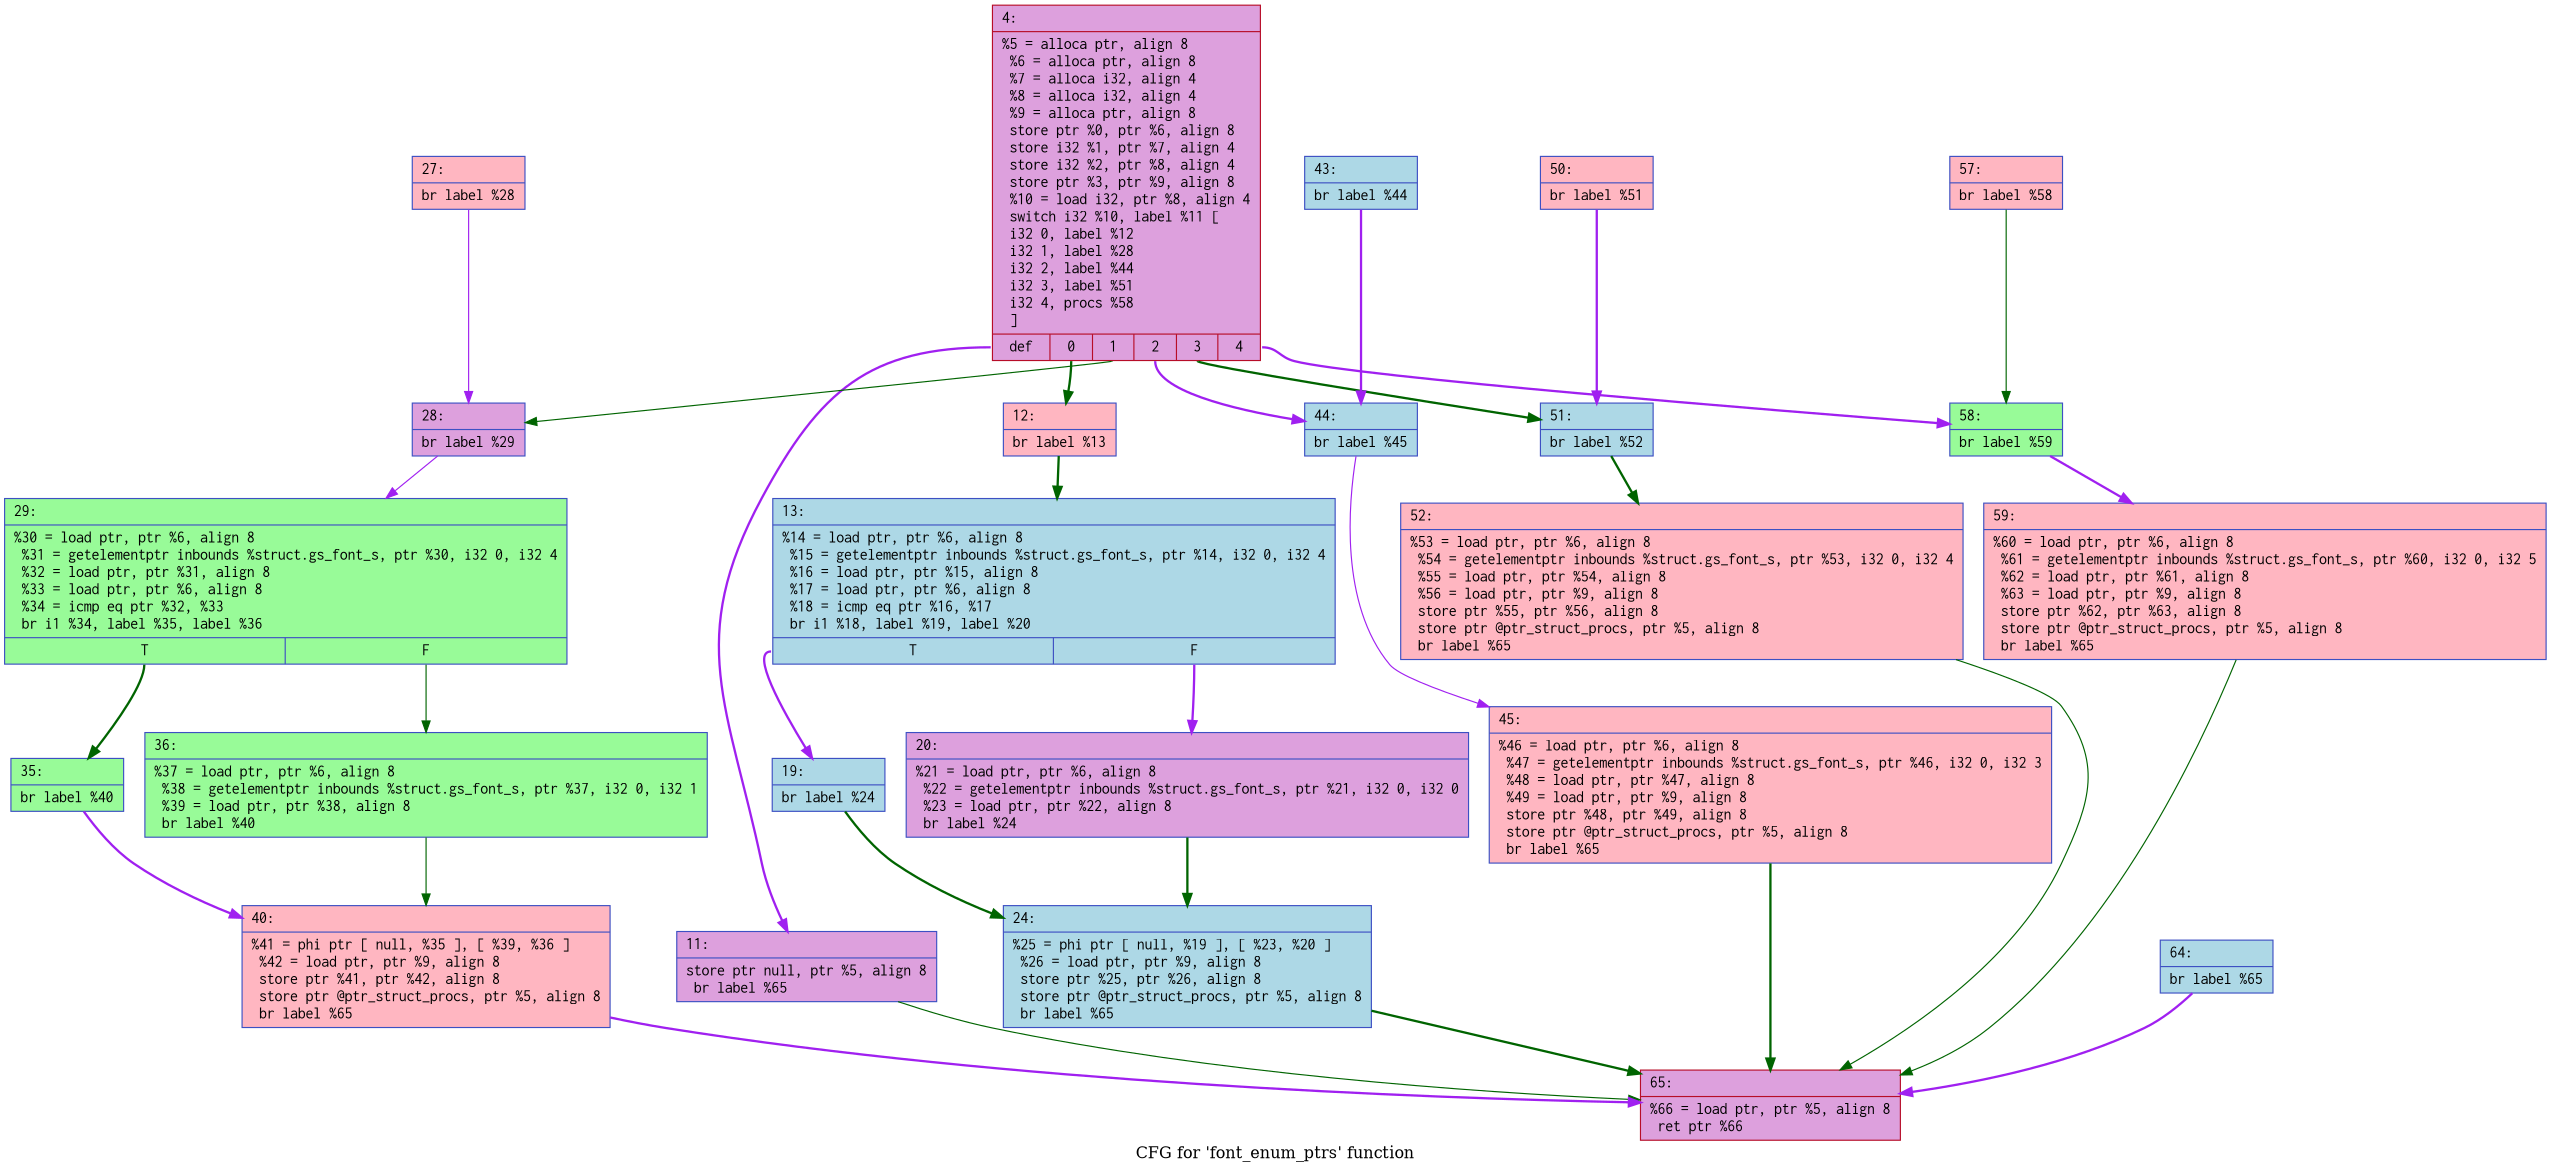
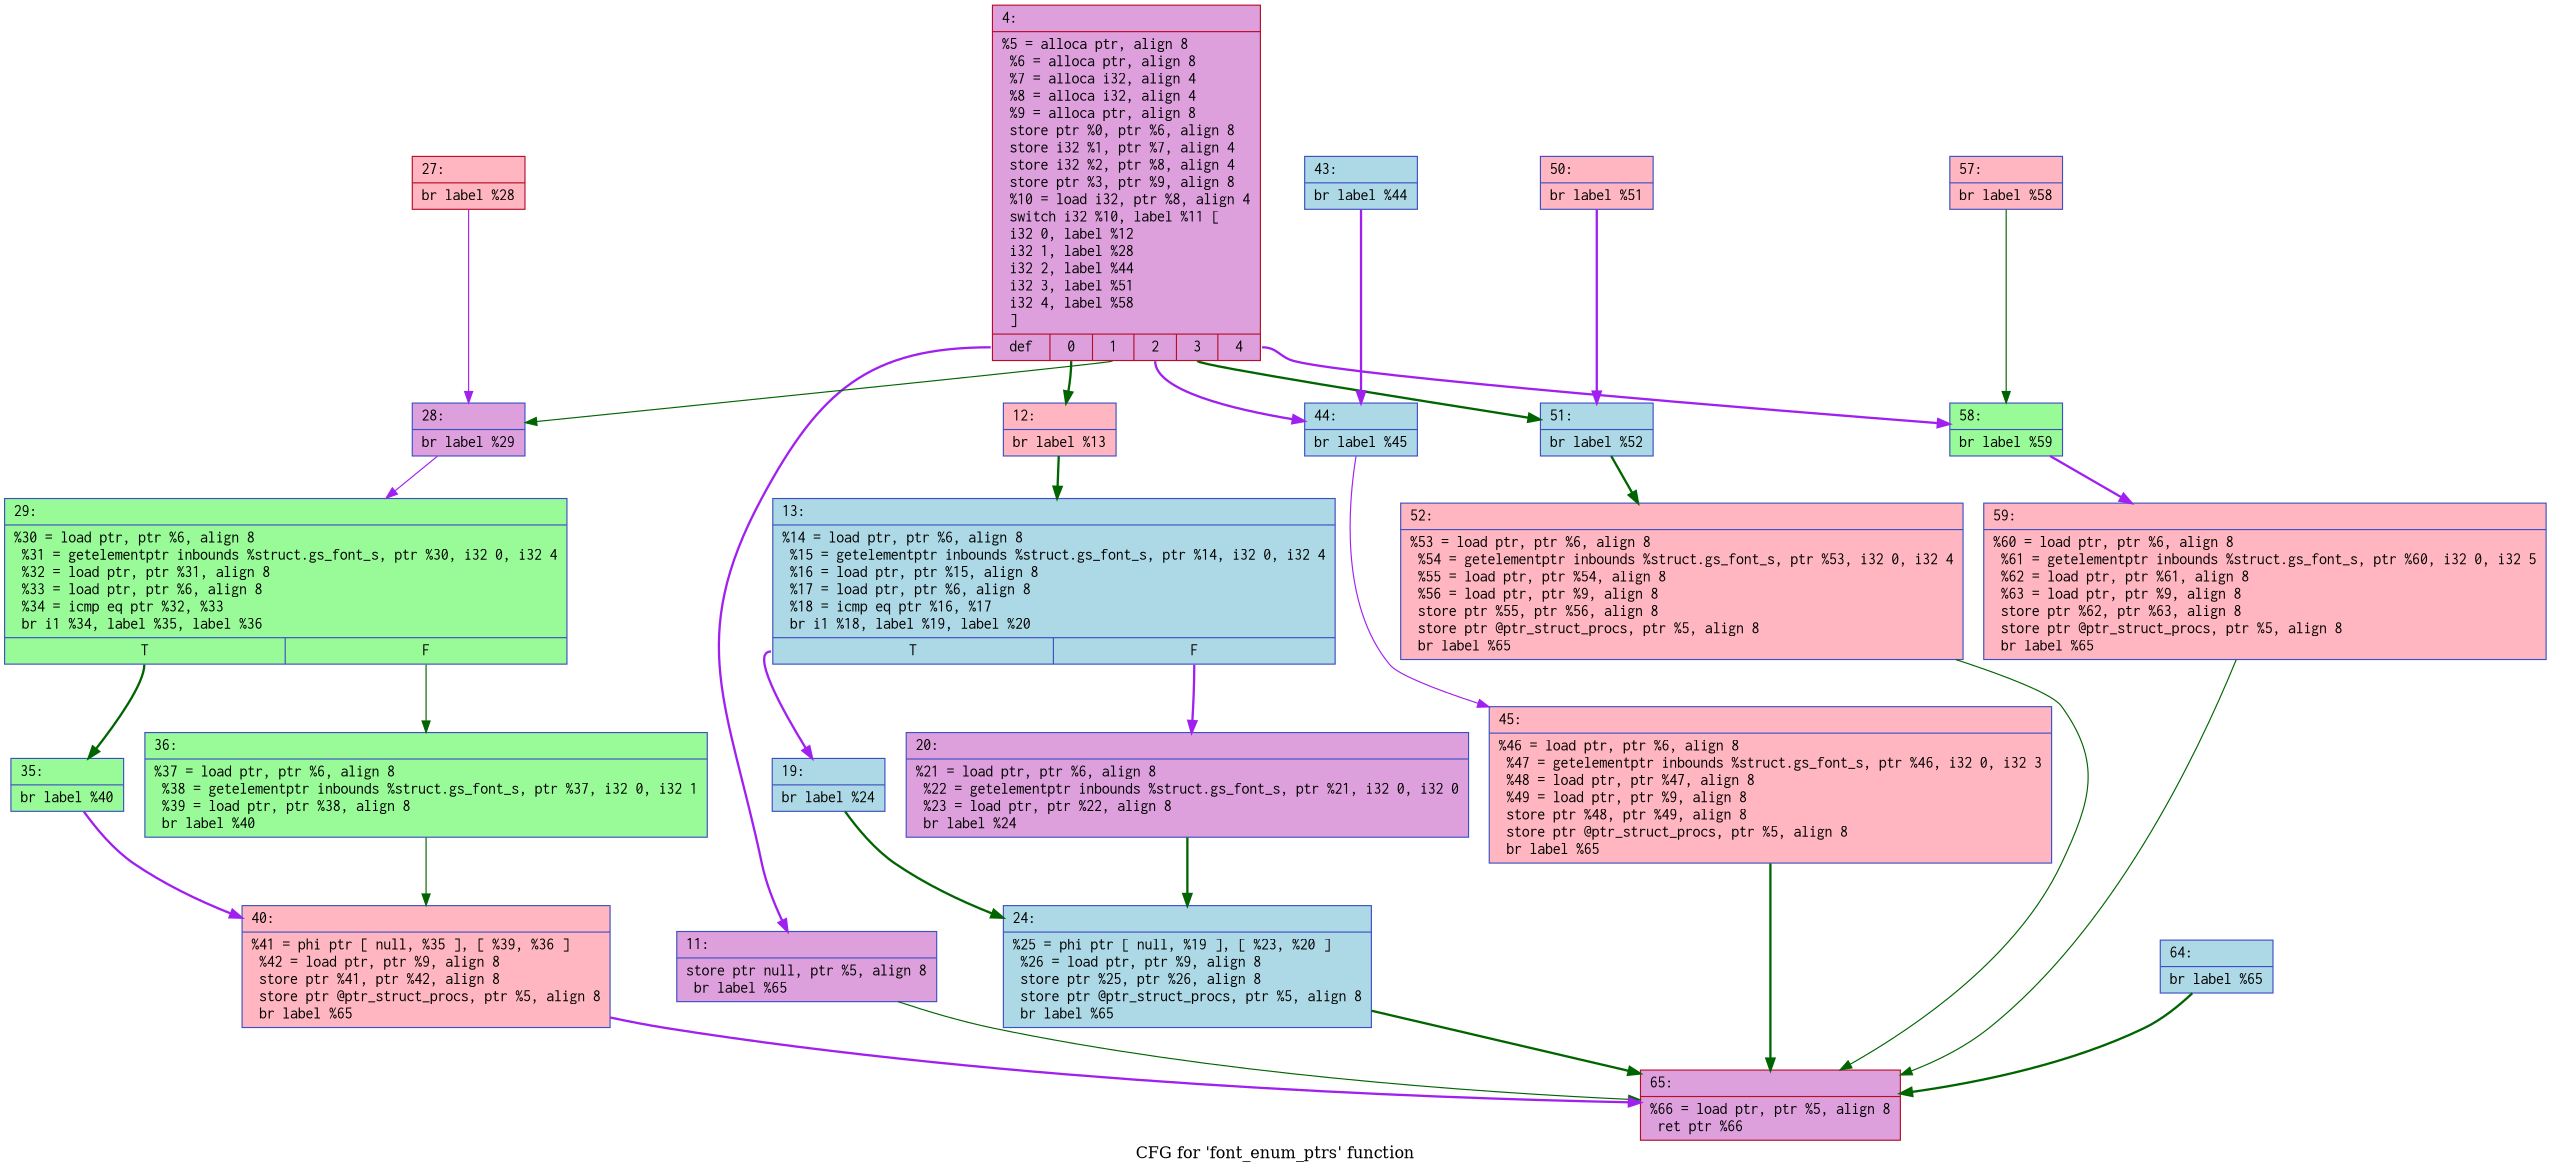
node "27:": color #3d50c3ff -> #b70d28ff
node "4:": text "i32 4, procs %58" -> "i32 4, label %58"
edge "64:" -> "65:": color purple -> darkgreen
